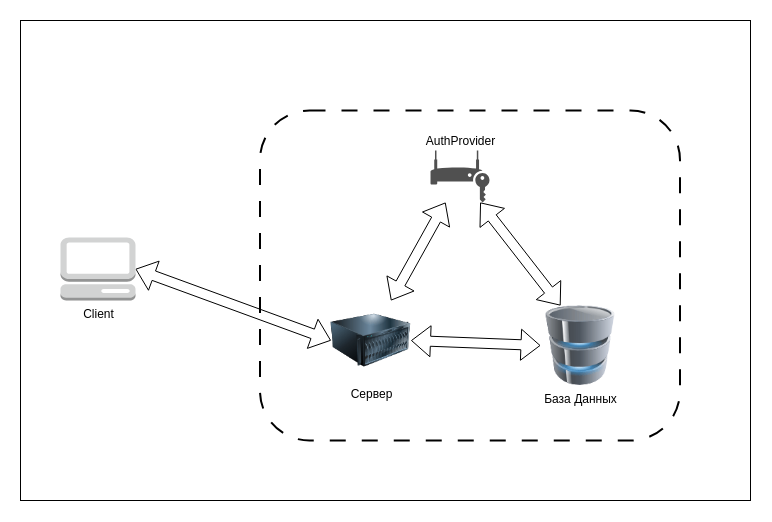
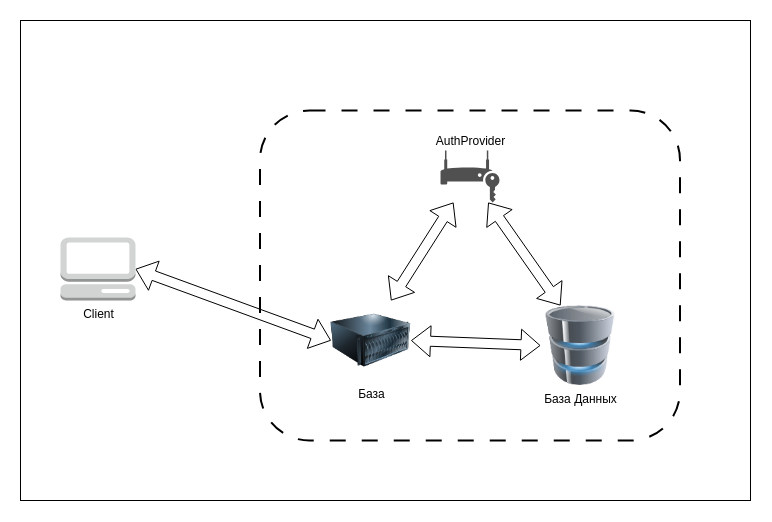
node "AuthProvider": moved (460, 177) -> (470, 177)
node "Сервер": label "Сервер" -> "База"
